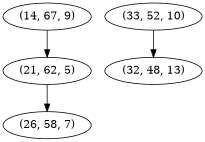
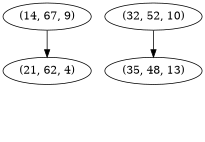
node "(33, 52, 10)": label "(33, 52, 10)" -> "(32, 52, 10)"
node "(21, 62, 5)": label "(21, 62, 5)" -> "(21, 62, 4)"
node "(32, 48, 13)": label "(32, 48, 13)" -> "(35, 48, 13)"
node "(26, 58, 7)": removed
